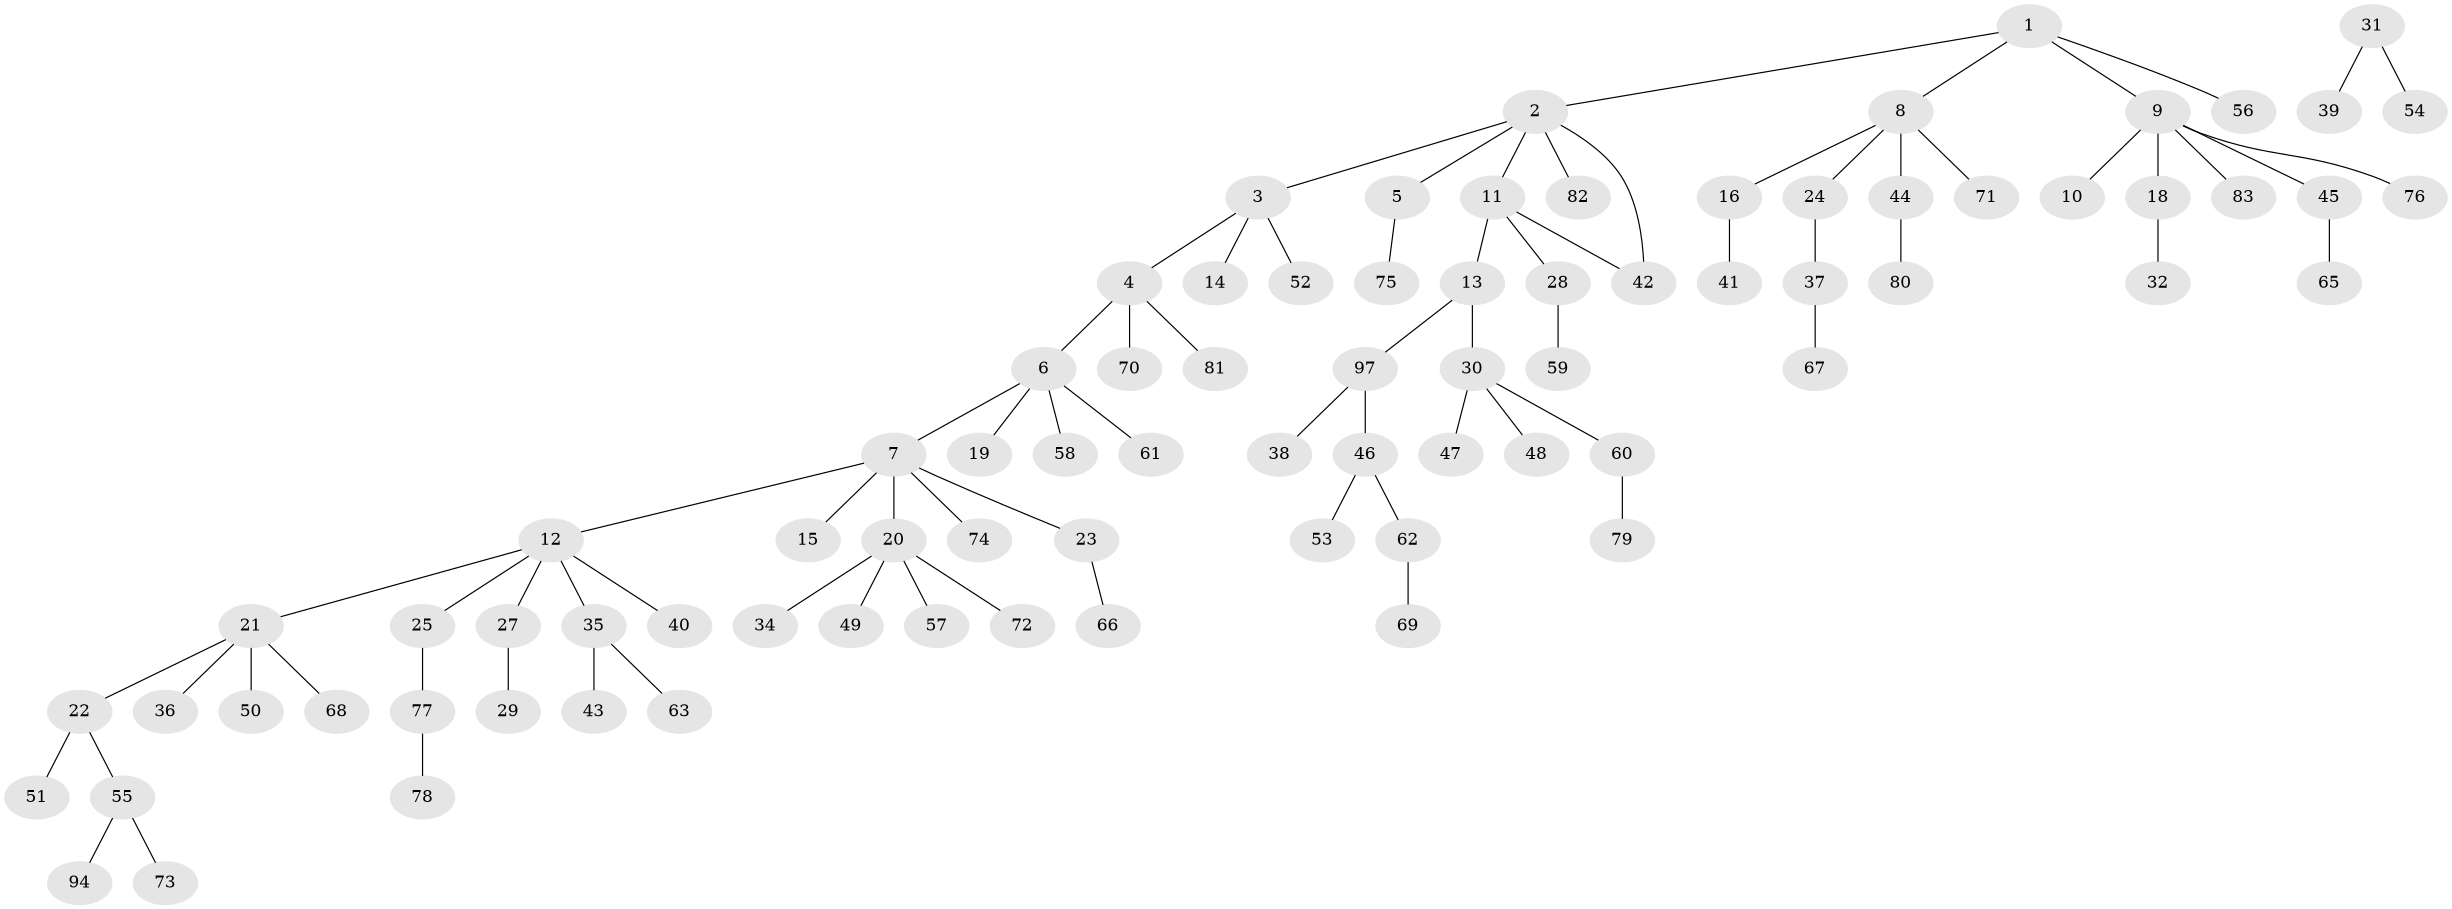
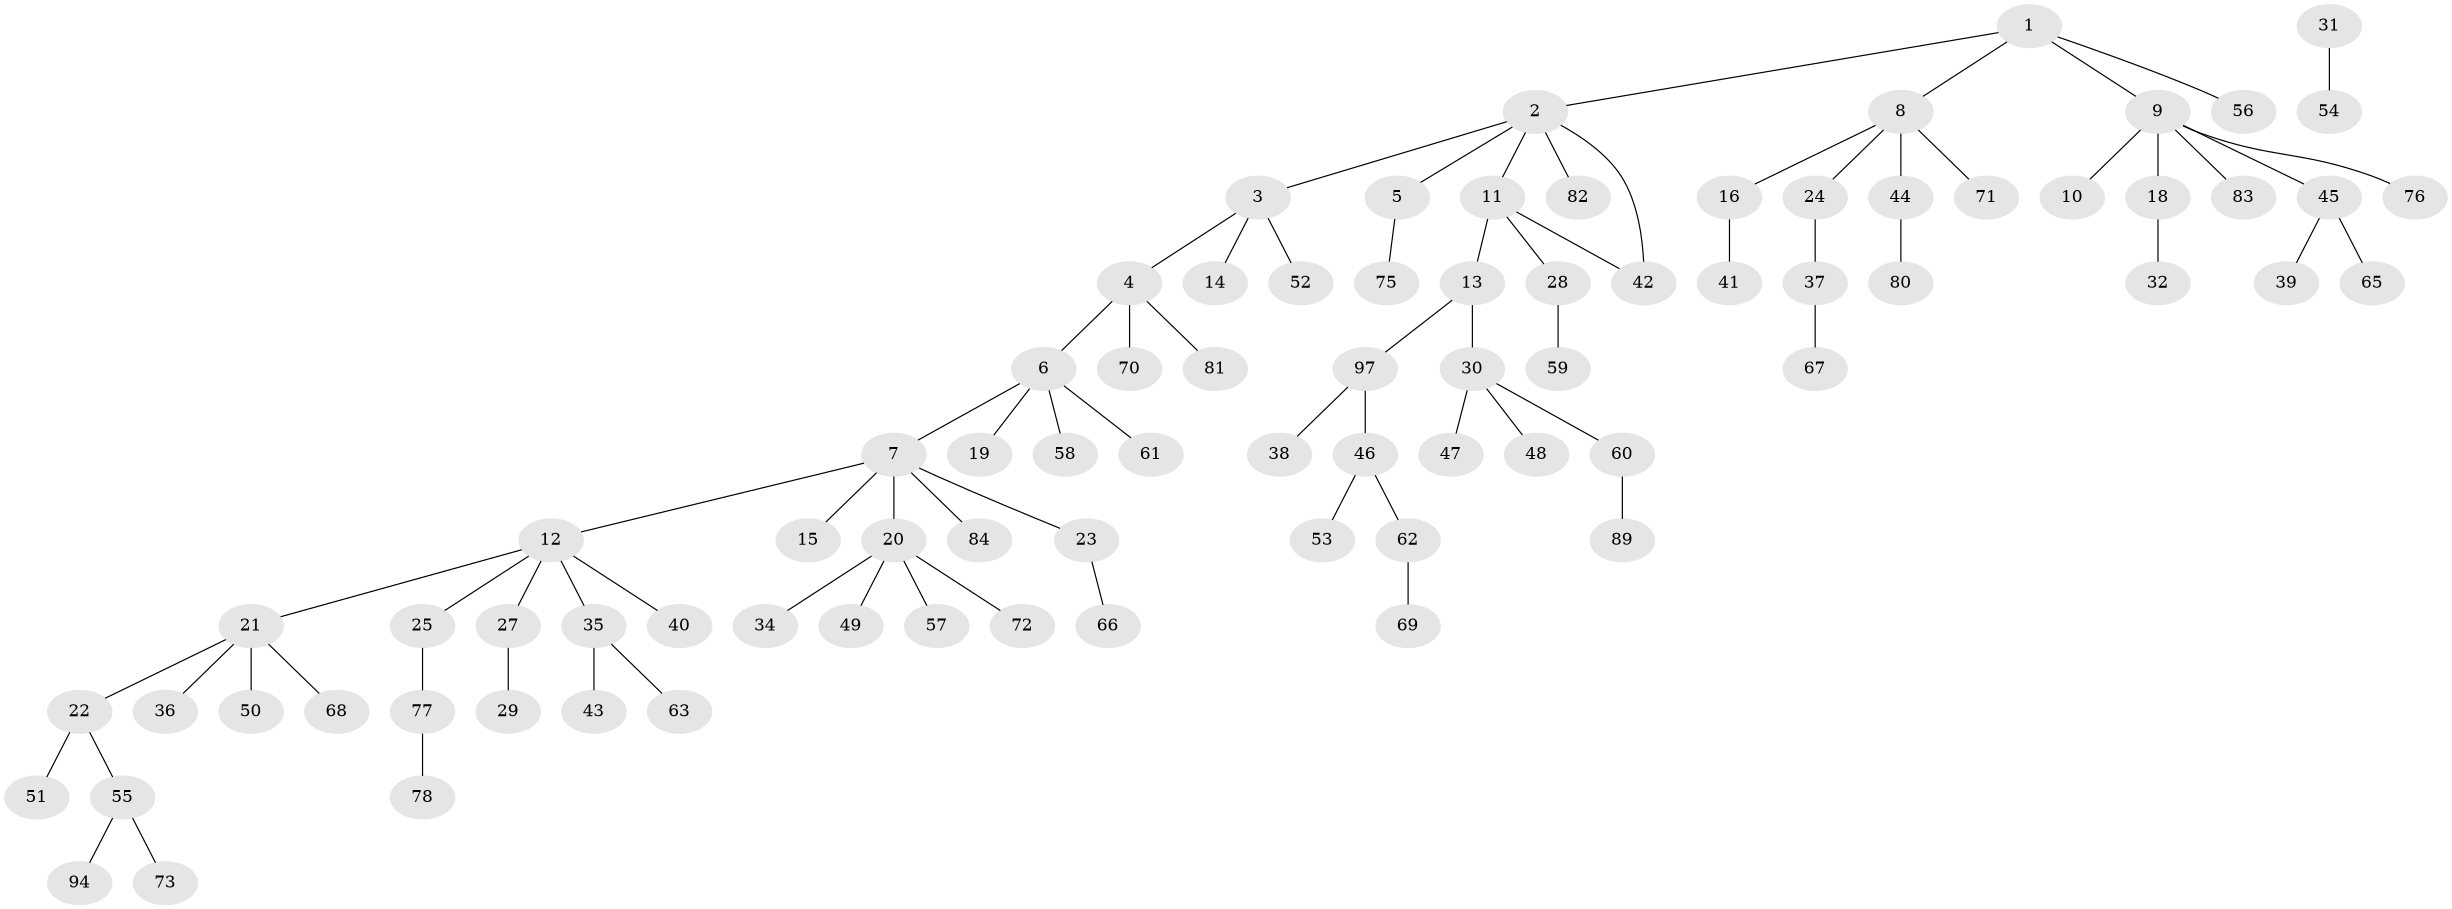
edge "31" -- "39": now "45" -- "39"
node "74": label "74" -> "84"
node "79": label "79" -> "89"
